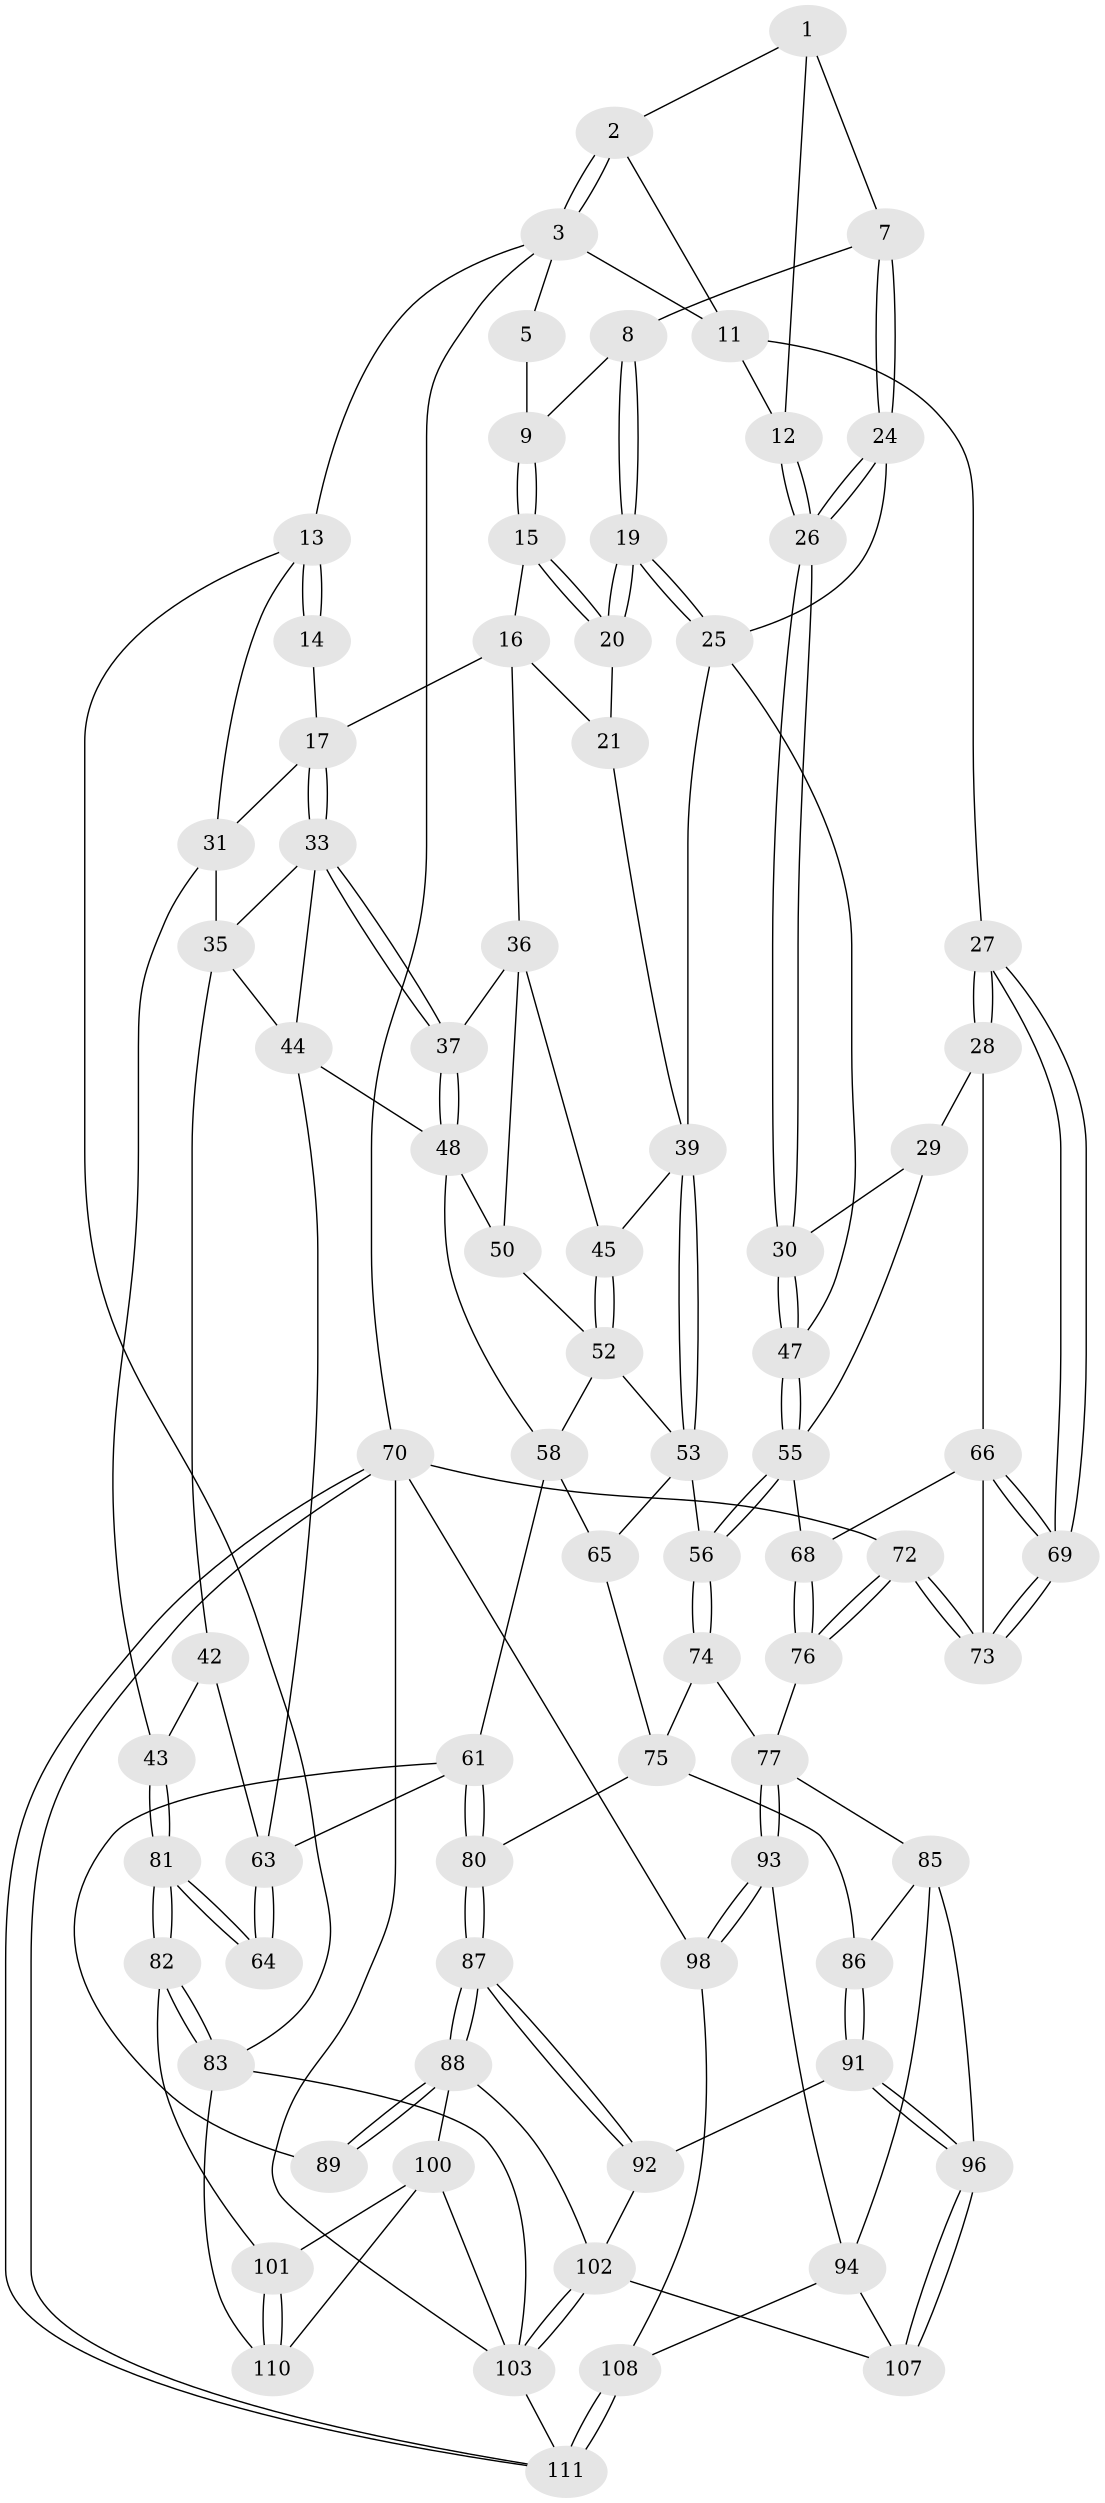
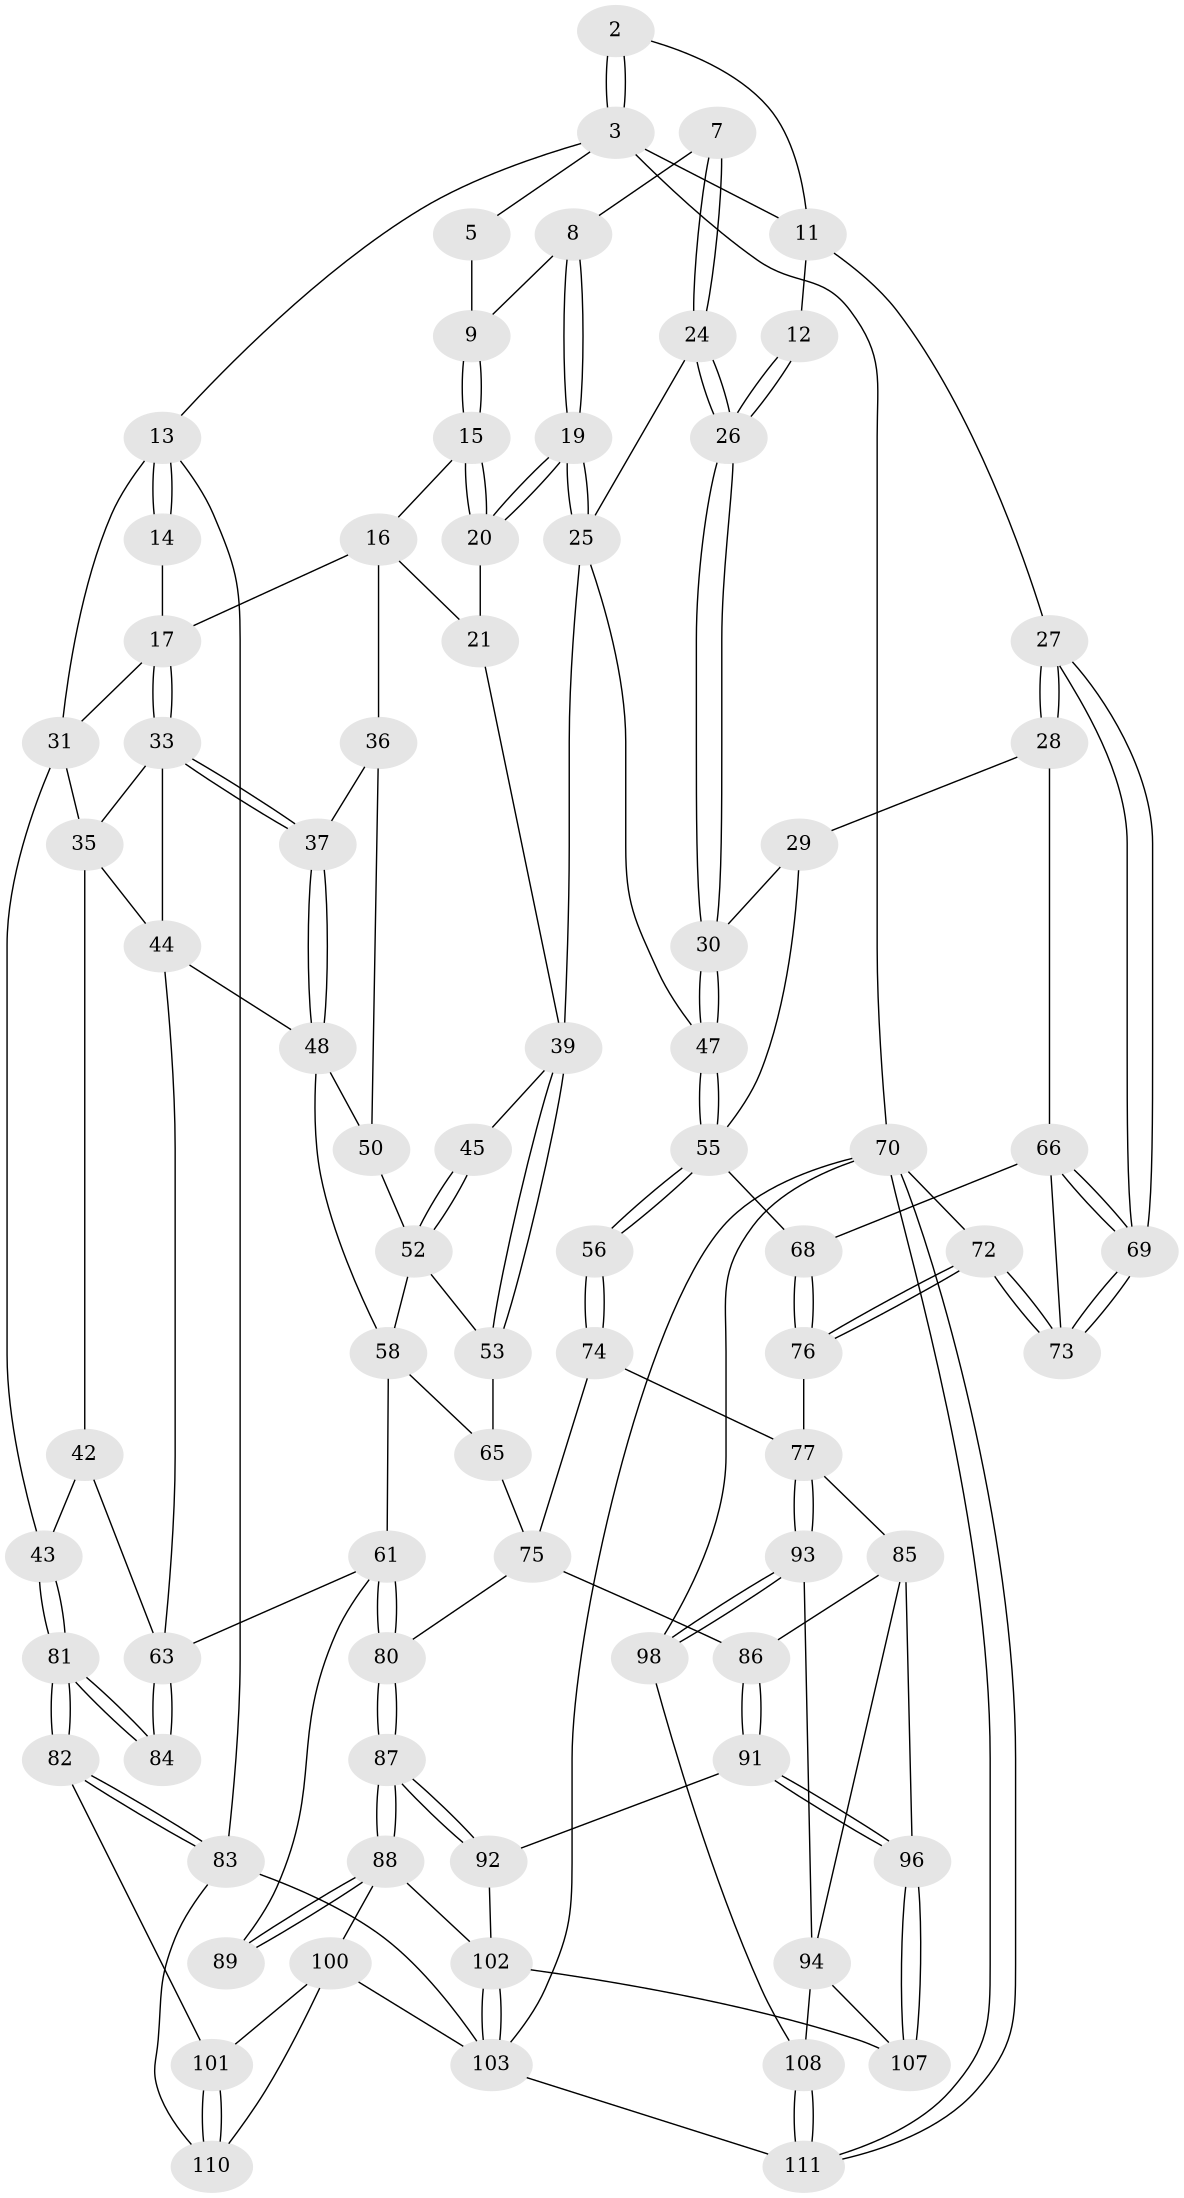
node "1": removed
edge "36" -- "45": removed
edge "53" -- "56": removed
node "64": label "64" -> "84"
